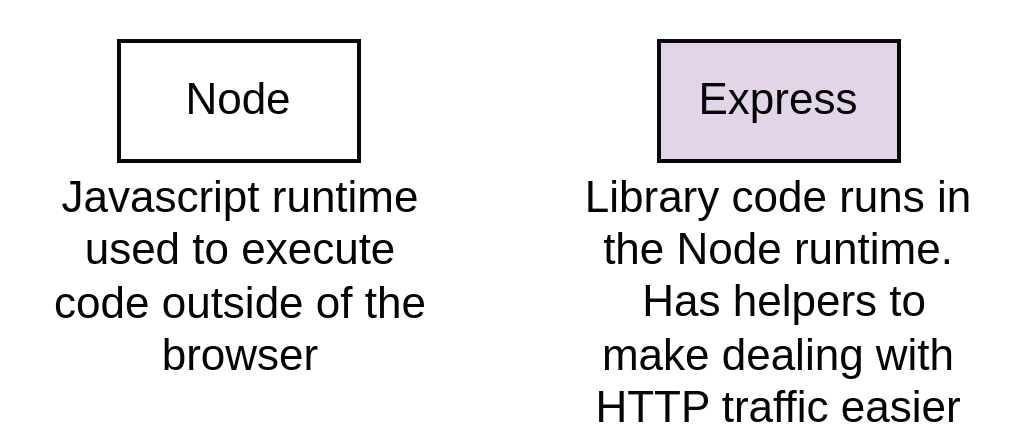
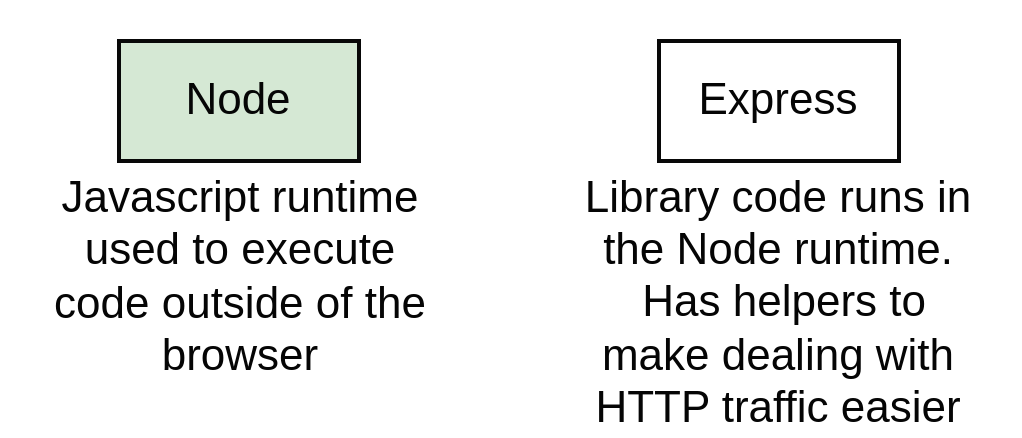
node "Node": fillcolor #ffffff -> #d5e8d4
node "Express": fillcolor #e1d5e7 -> #ffffff
